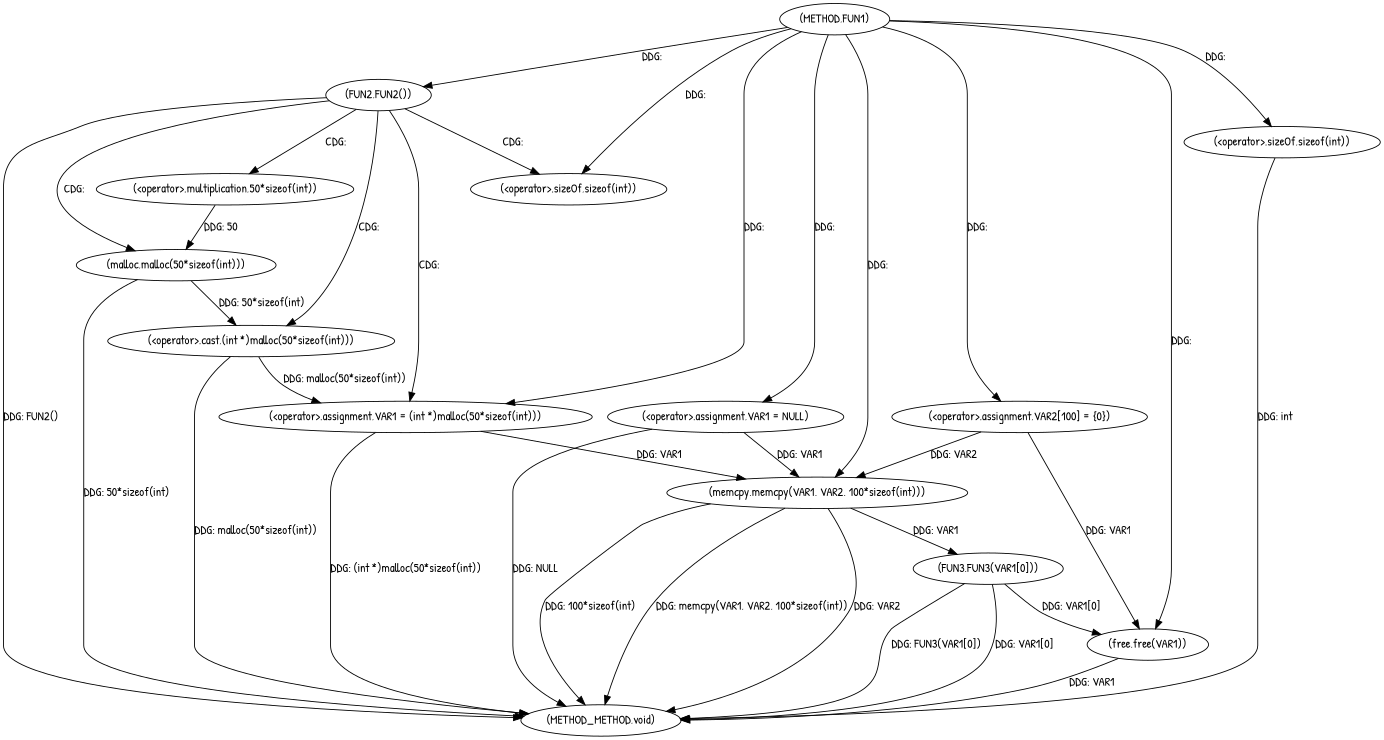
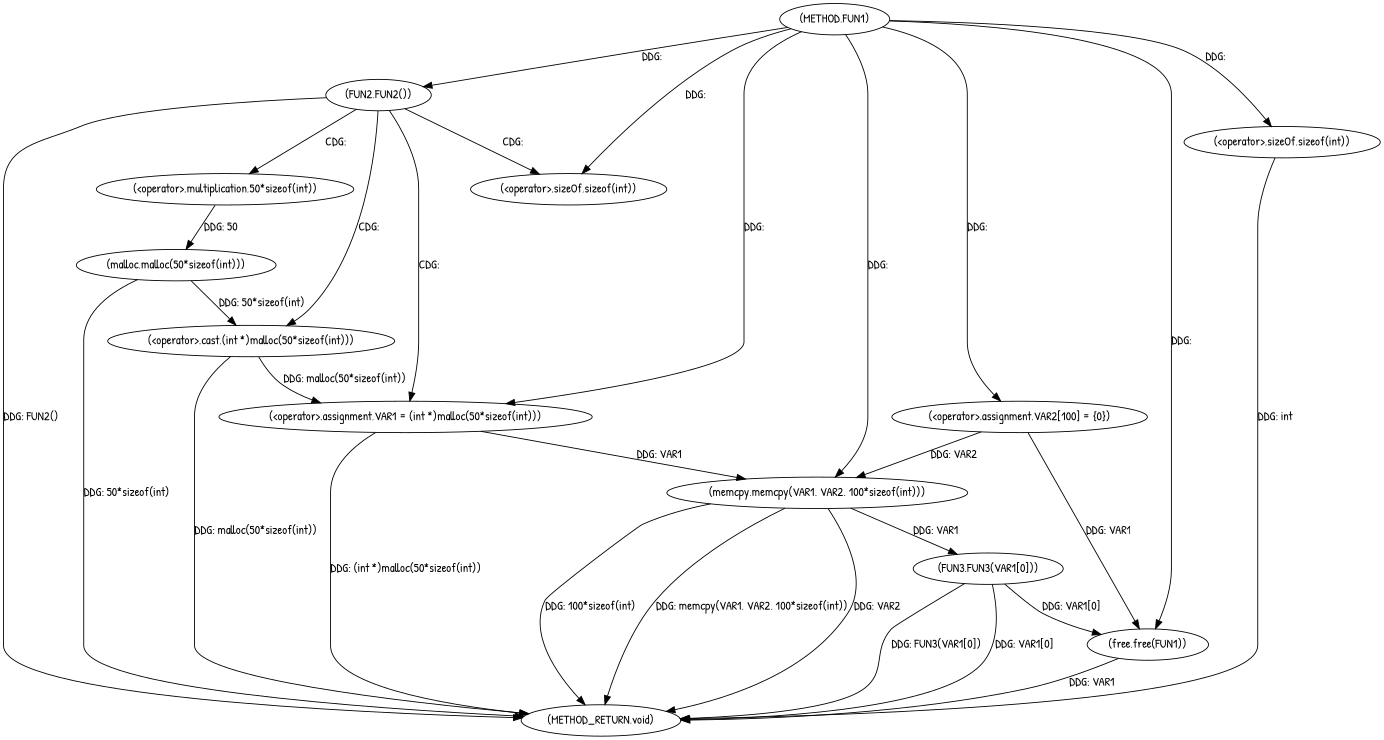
edge "(FUN2,FUN2())" -> "(malloc,malloc(50*sizeof(int)))": removed, label "CDG:"
node "(<operator>.assignment,VAR1 = NULL)": removed
node "(free,free(VAR1))": label "(free,free(VAR1))" -> "(free,free(FUN1))"
node "(METHOD_METHOD,void)": label "(METHOD_METHOD,void)" -> "(METHOD_RETURN,void)"
